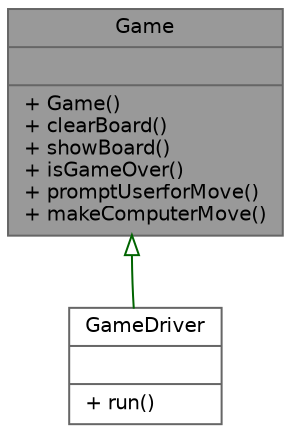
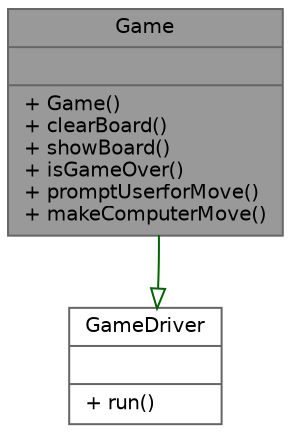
edge "GameDriver" -> "Game": reversed
